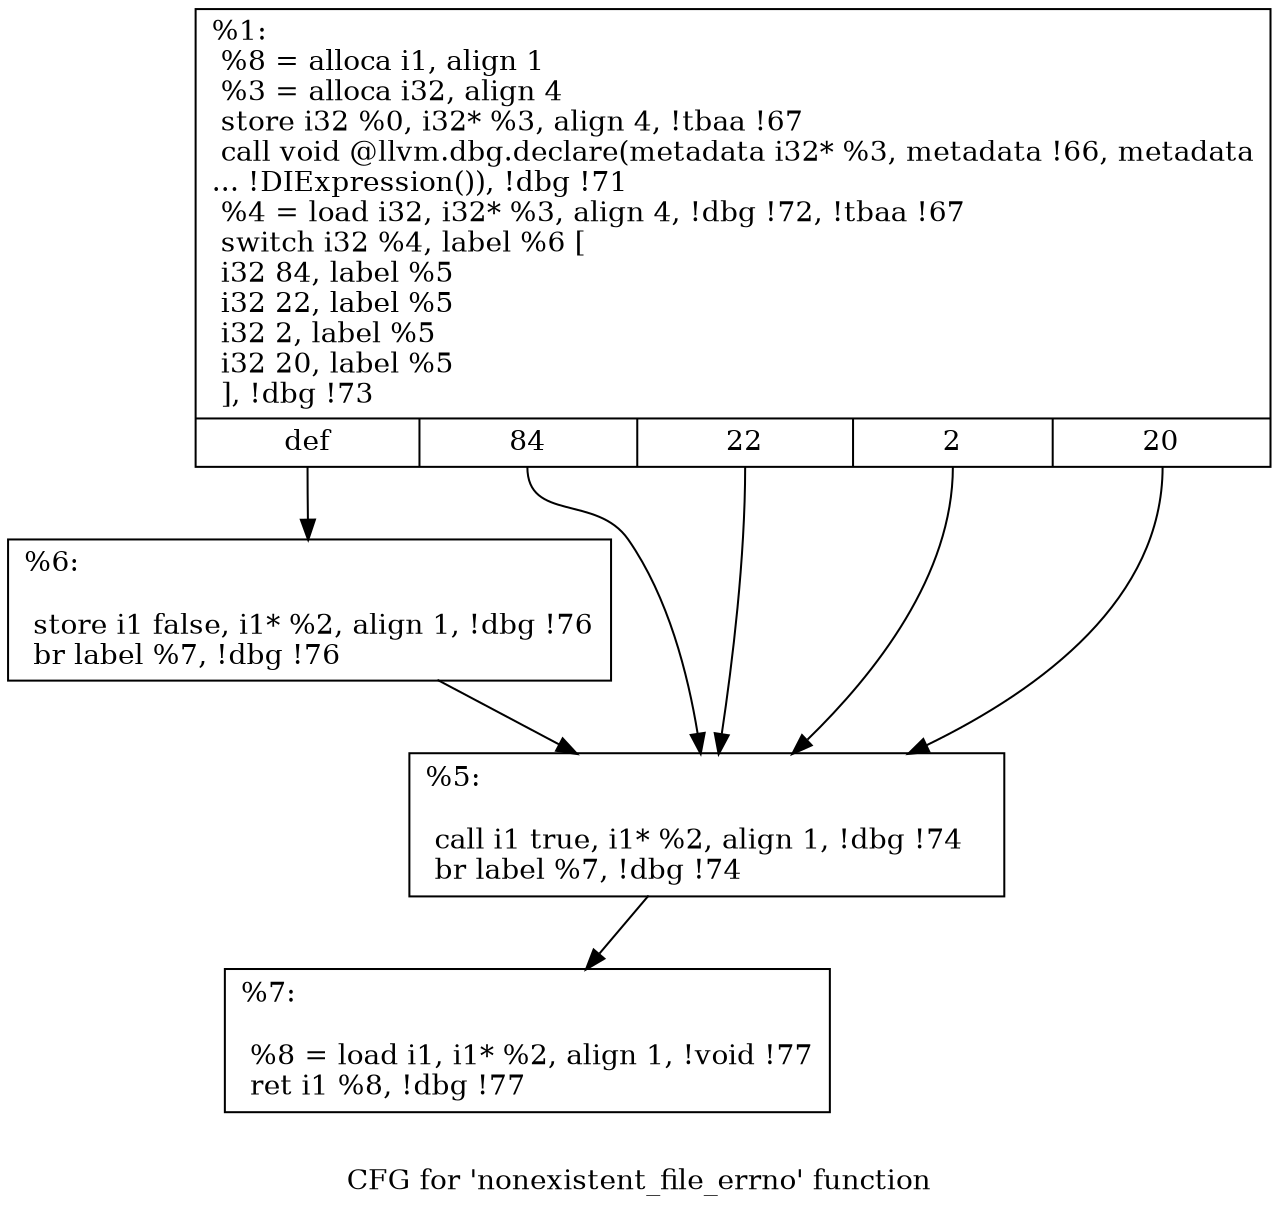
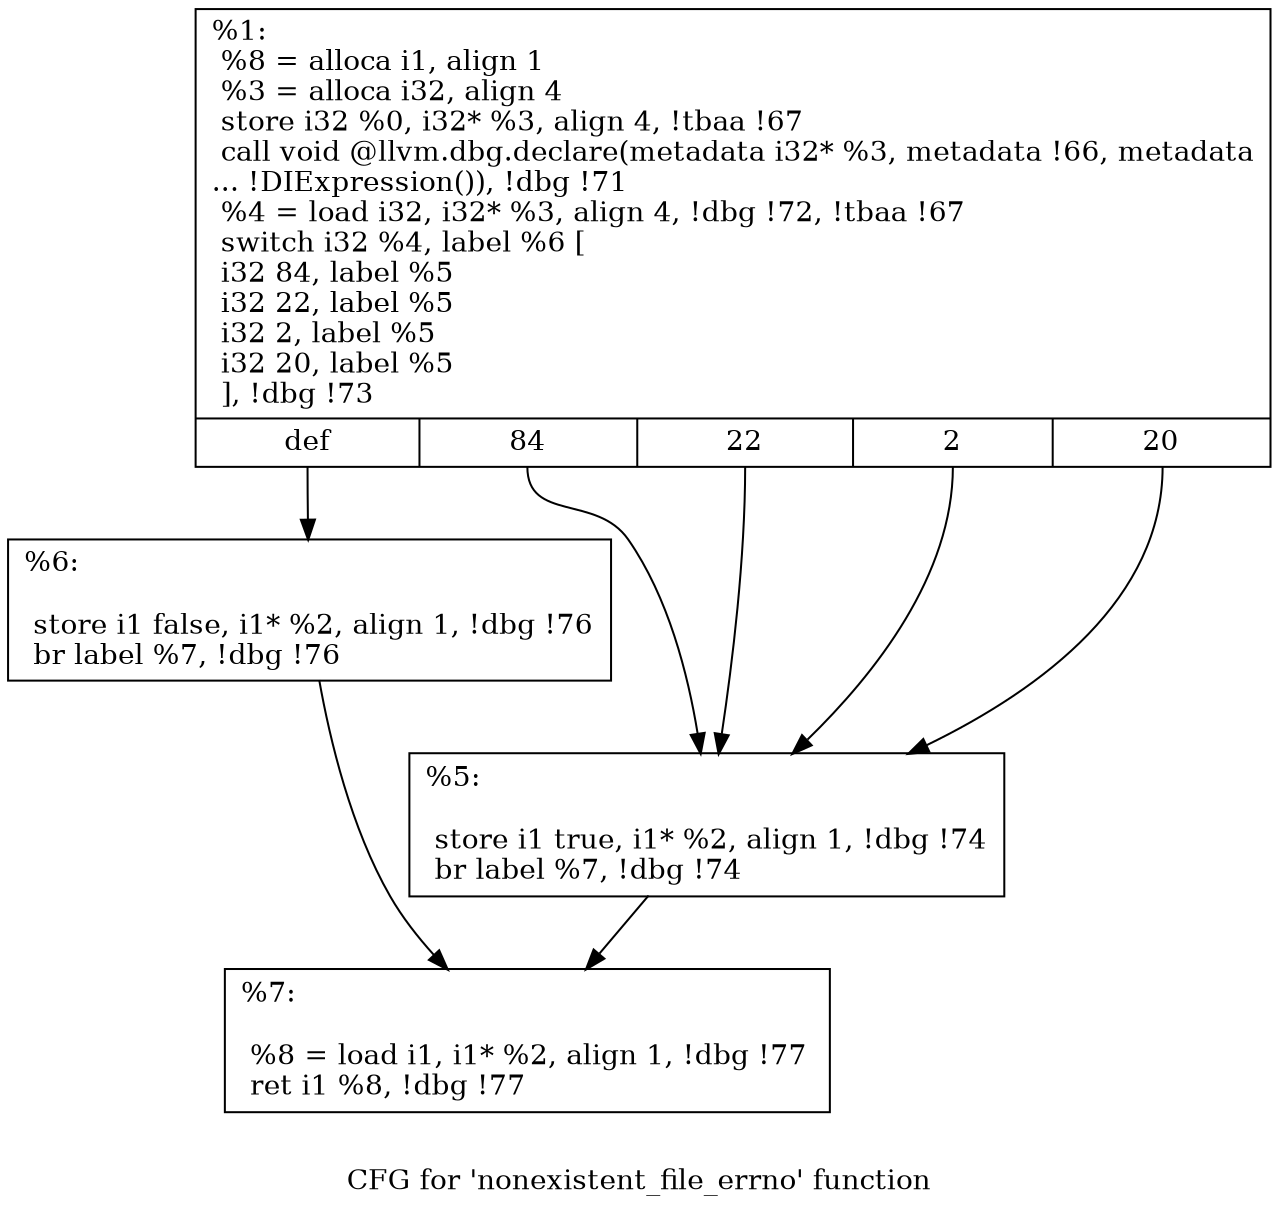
edge "%6:" -> "%5:": now "%6:" -> "%7:"
node "%5:": text "call i1 true, i1* %2, align 1, !dbg !74" -> "store i1 true, i1* %2, align 1, !dbg !74"
node "%7:": text "%8 = load i1, i1* %2, align 1, !void !77" -> "%8 = load i1, i1* %2, align 1, !dbg !77"
